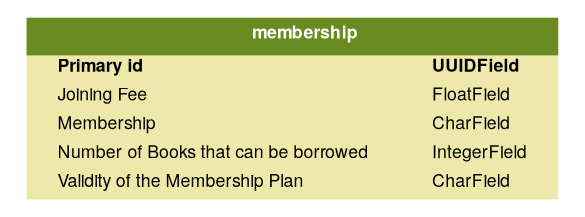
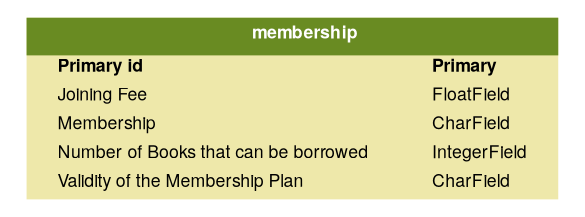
node "membership": text "UUIDField" -> "Primary"
